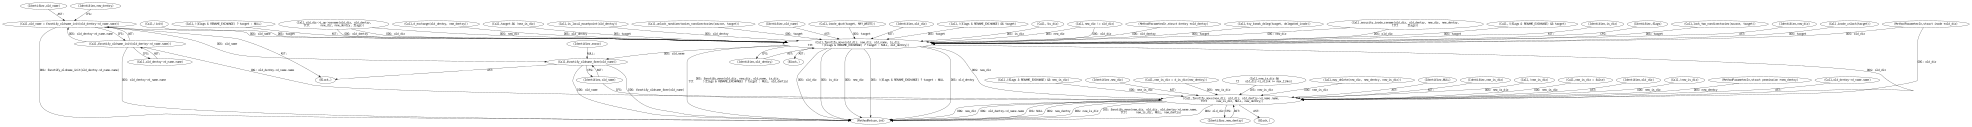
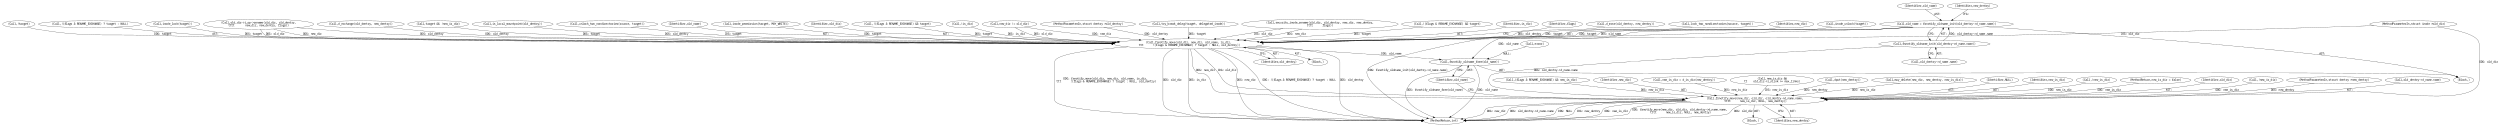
node "(Call,!init)": label "(Call,!init)" -> "(Call,!target)"
node "(Call,inode_lock(target))": added
node "(Call,unlock_nondirectories_nondirectories(source, target))": label "(Call,unlock_nondirectories_nondirectories(source, target))" -> "(Call,unlock_two_nondirectories(source, target))"
node "(Call,inode_dput(target, MAY_WRITE))": label "(Call,inode_dput(target, MAY_WRITE))" -> "(Call,inode_permission(target, MAY_WRITE))"
node "(Call,d_move(old_dentry, new_dentry))": added
node "(Identifier,error)": label "(Identifier,error)" -> "(Call,error)"
node "(Call,new_is_dir = false)": label "(Call,new_is_dir = false)" -> "(MethodReturn,new_is_dir = false)"
node "(MethodParameterIn,struct permission *new_dentry)": label "(MethodParameterIn,struct permission *new_dentry)" -> "(MethodParameterIn,struct dentry *new_dentry)"
node "(Call,dput(new_dentry))": added
edge "(Call,fsnotify_oldname_init(old_dentry->d_name.name))" -> "(MethodReturn,int)": removed, label "DDG: old_dentry->d_name.name"
